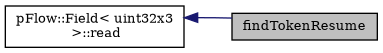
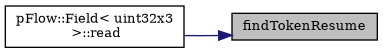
edge "findTokenResume" -> "pFlow::Field< uint32x3 >::read": reversed
